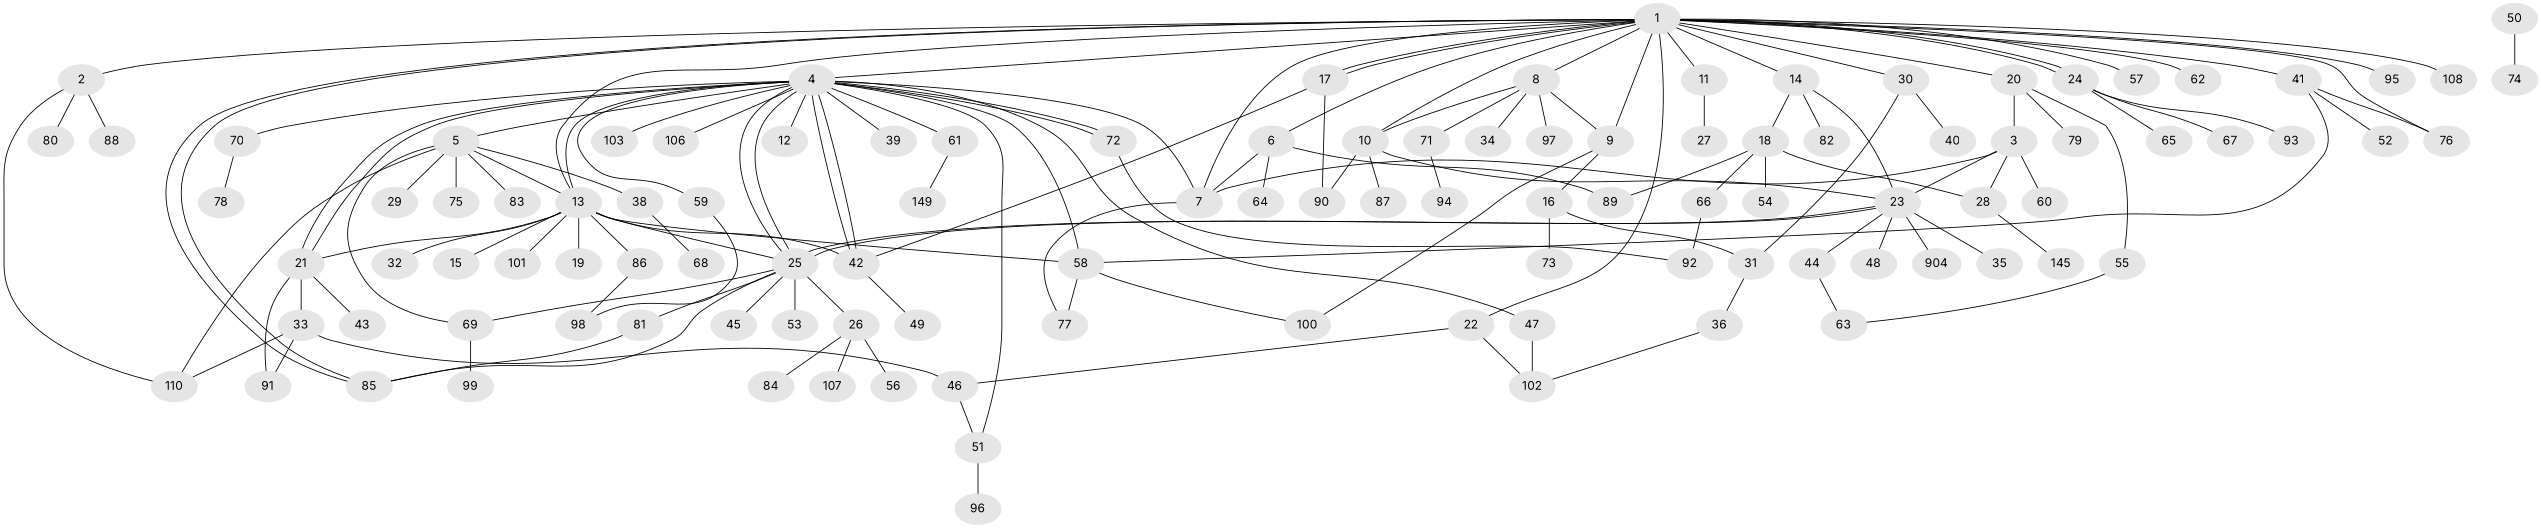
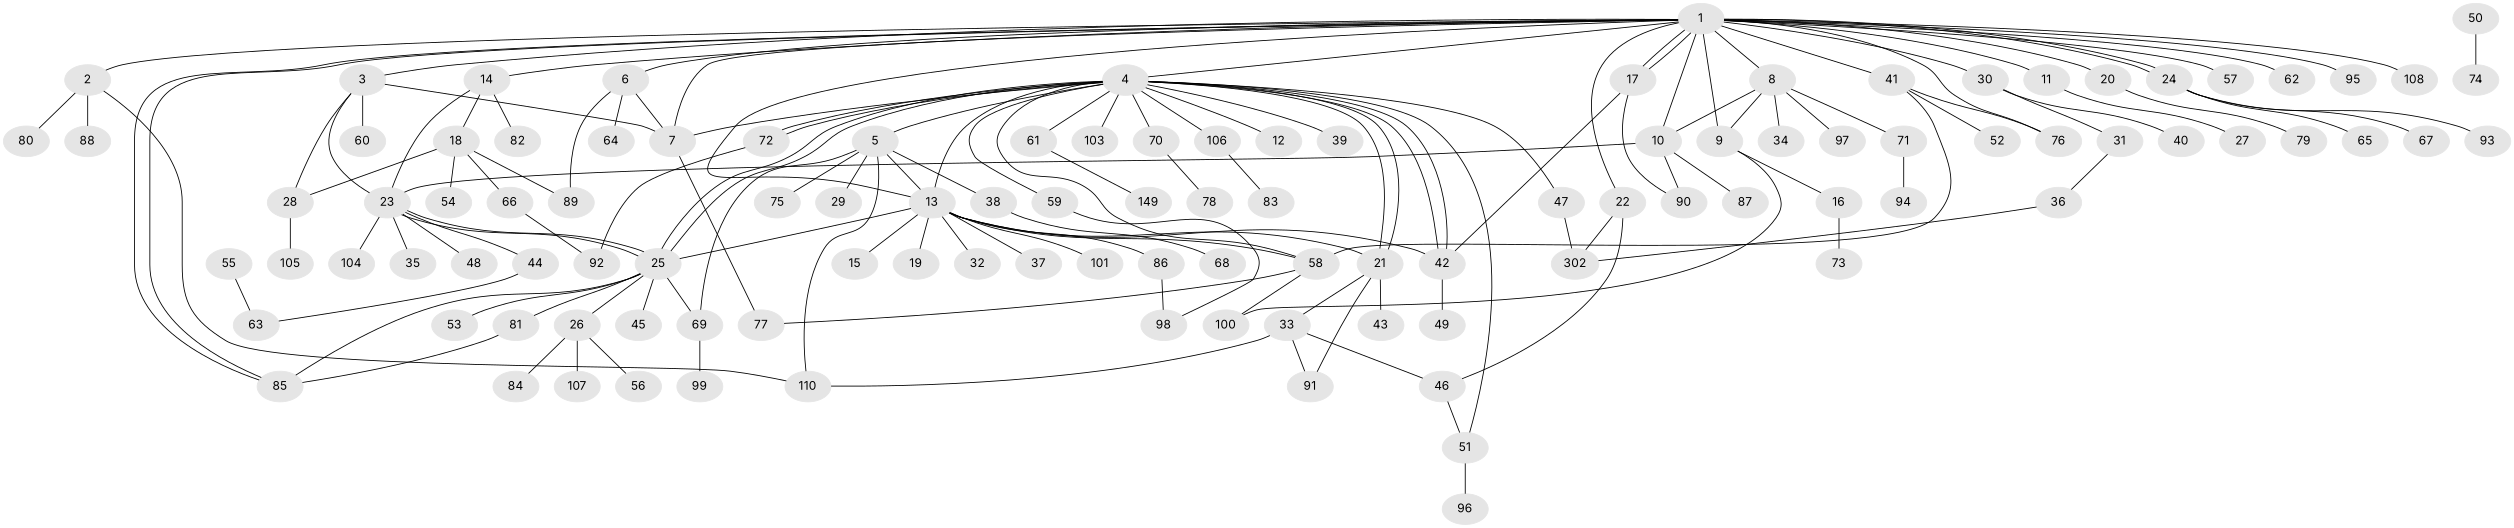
edge "20" -- "3": now "1" -- "3"
edge "20" -- "55": removed
edge "5" -- "83": now "106" -- "83"
edge "16" -- "31": removed
node "37": added
node "904": label "904" -> "104"
node "145": label "145" -> "105"
node "102": label "102" -> "302"
